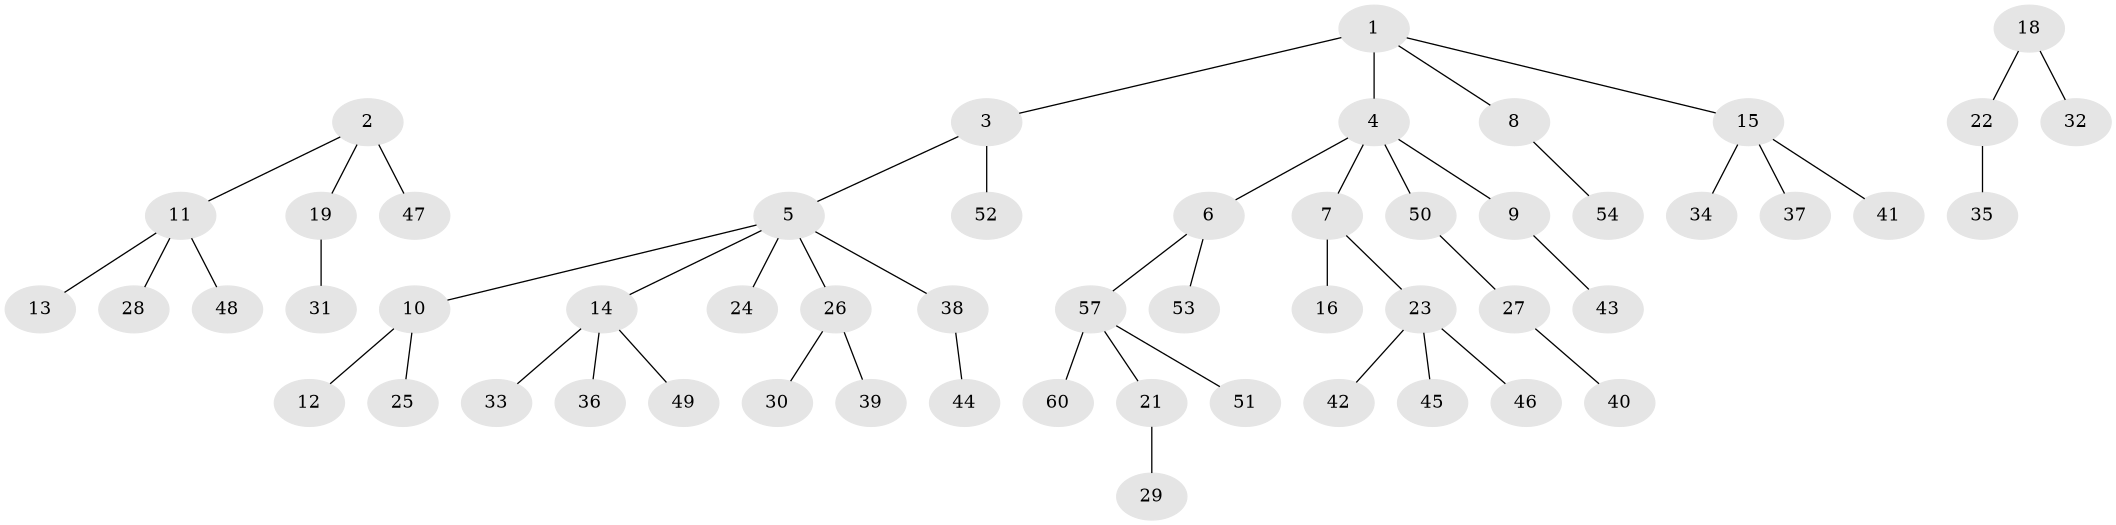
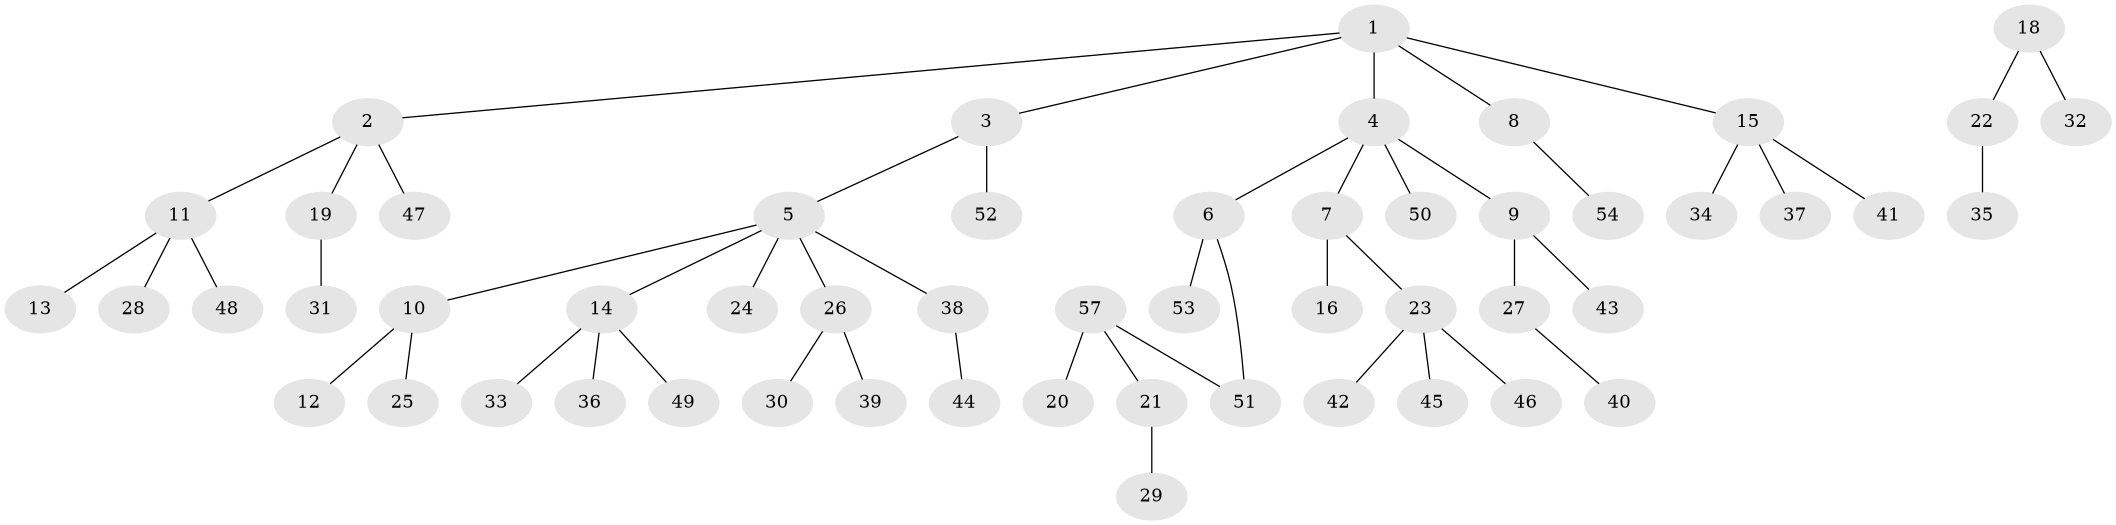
edge "1" -- "2": added
edge "50" -- "27": now "9" -- "27"
edge "6" -- "57": now "6" -- "51"
node "60": label "60" -> "20"
